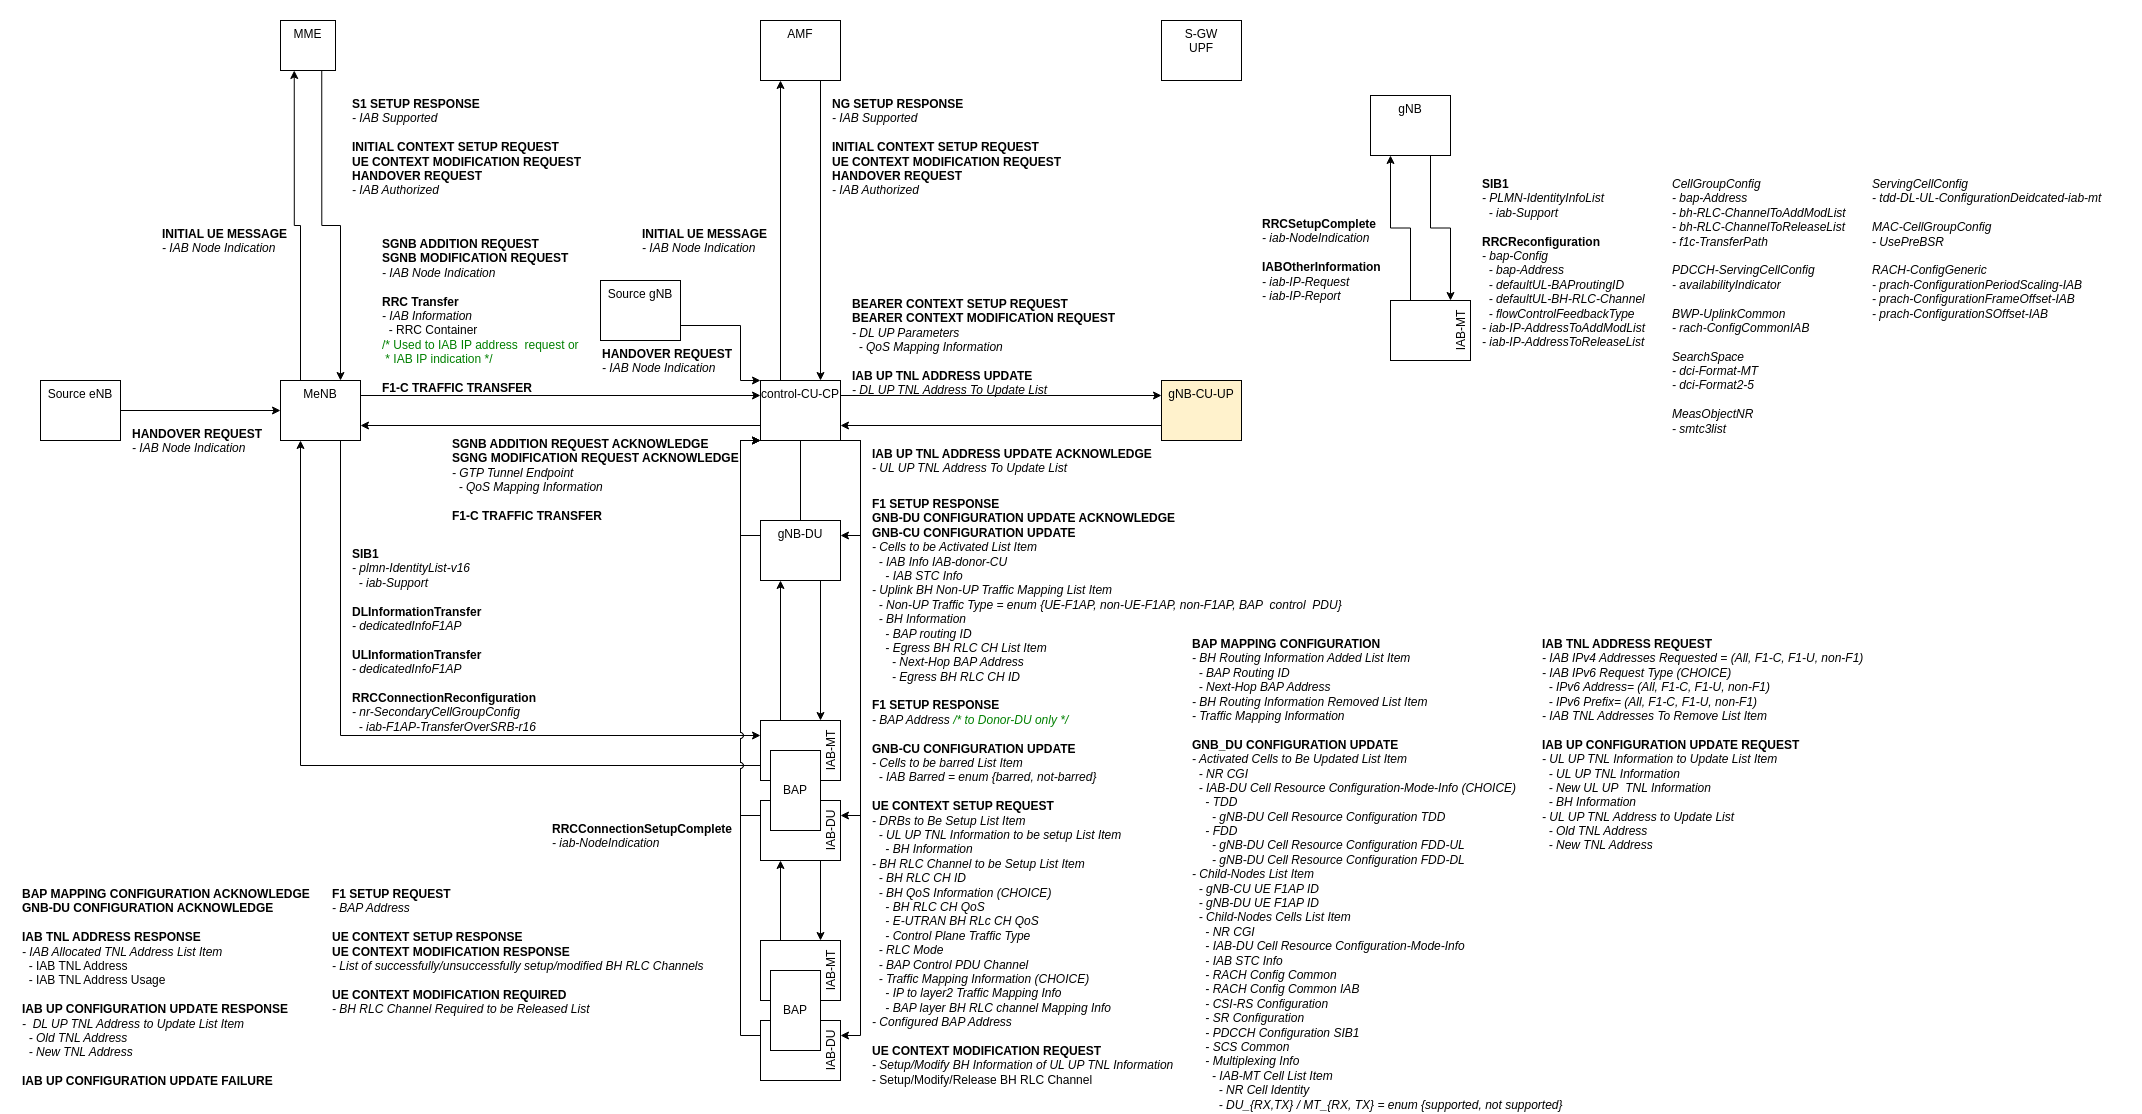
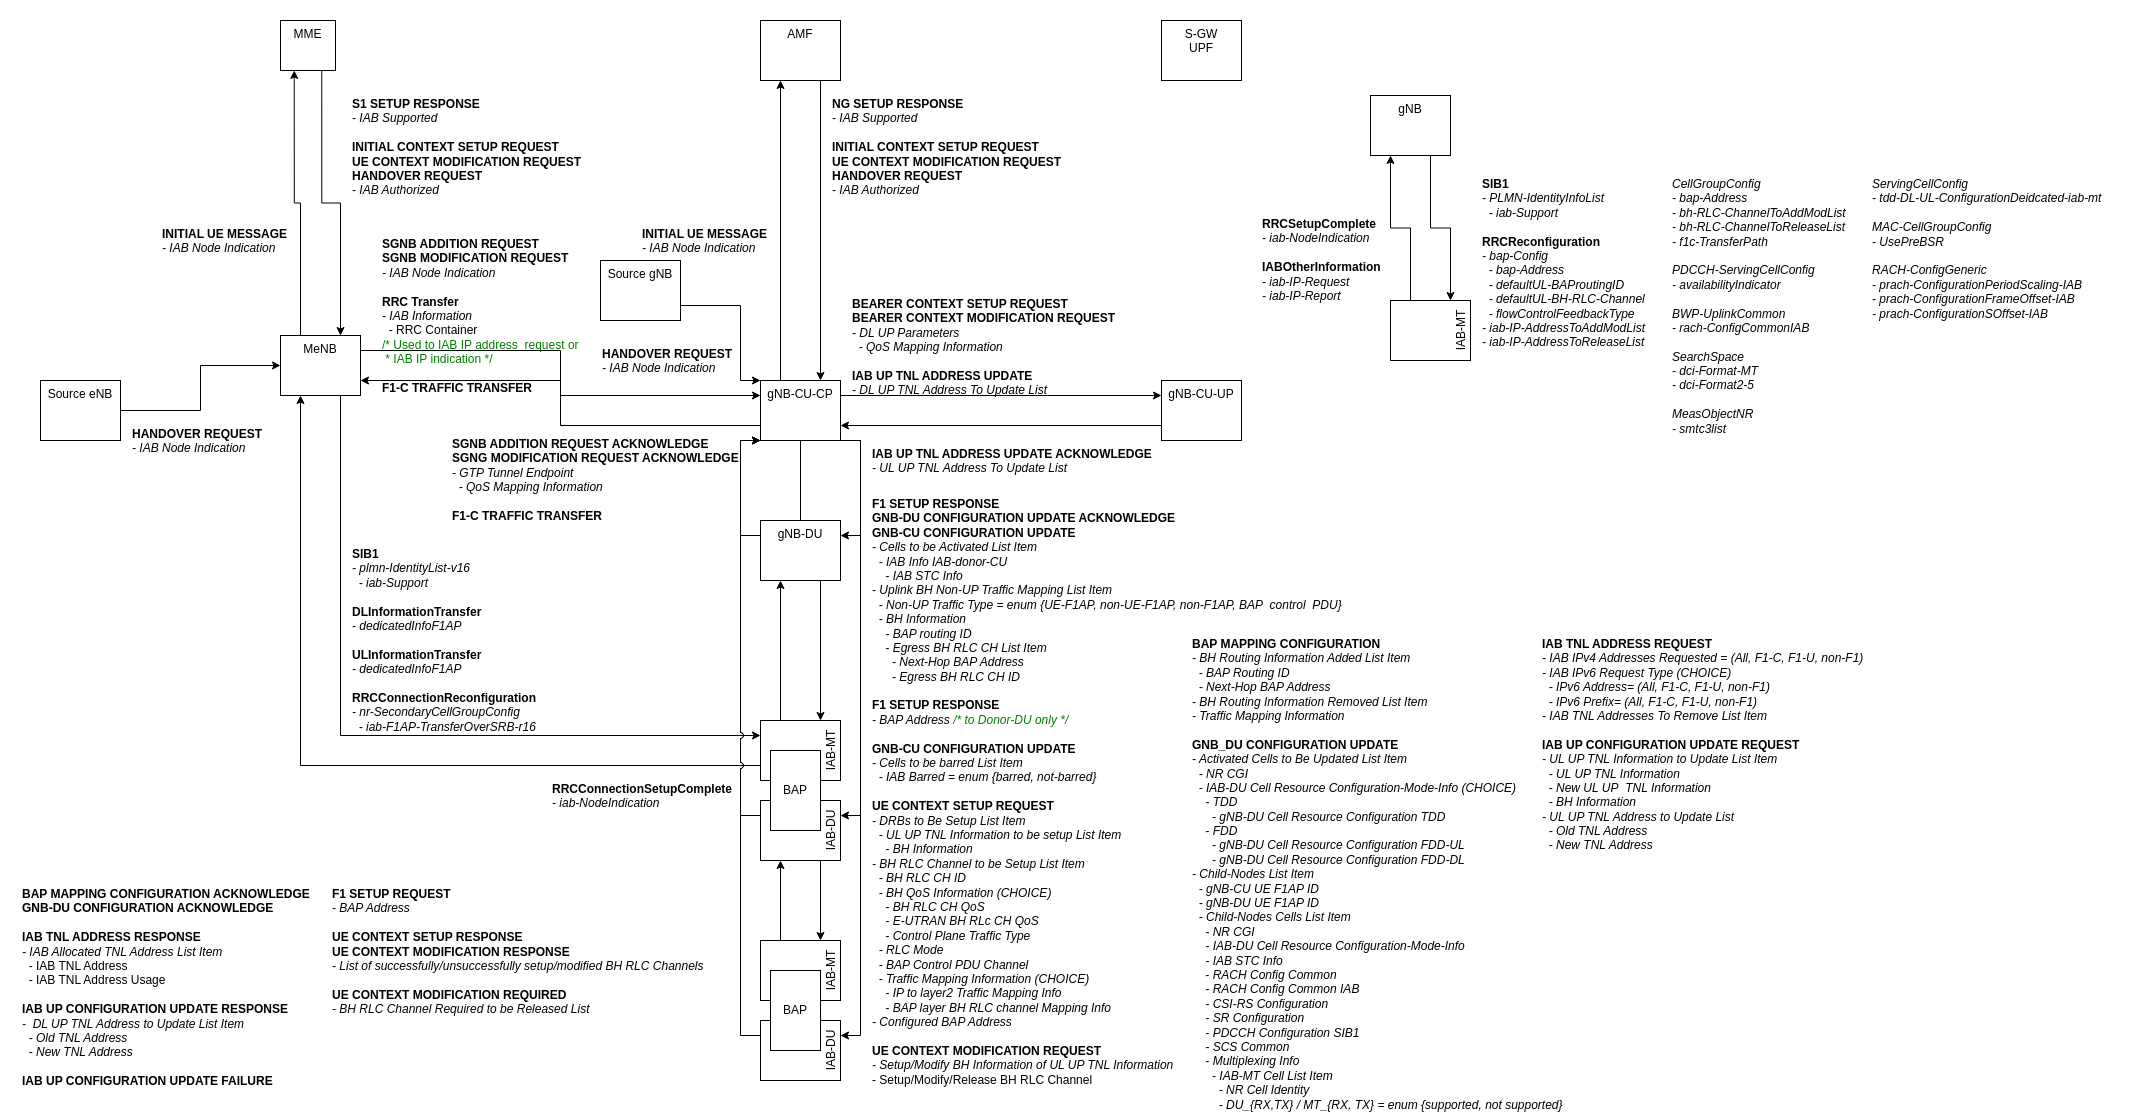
node "Source gNB": moved (641, 311) -> (641, 291)
node "control-CU-CP": label "control-CU-CP" -> "gNB-CU-CP"
node "MeNB": moved (321, 411) -> (321, 366)
node "gNB-CU-UP": fillcolor #fff2cc -> #ffffff
node "RRCConnectionSetupComplete - iab-NodeIndication": moved (651, 831) -> (651, 791)
